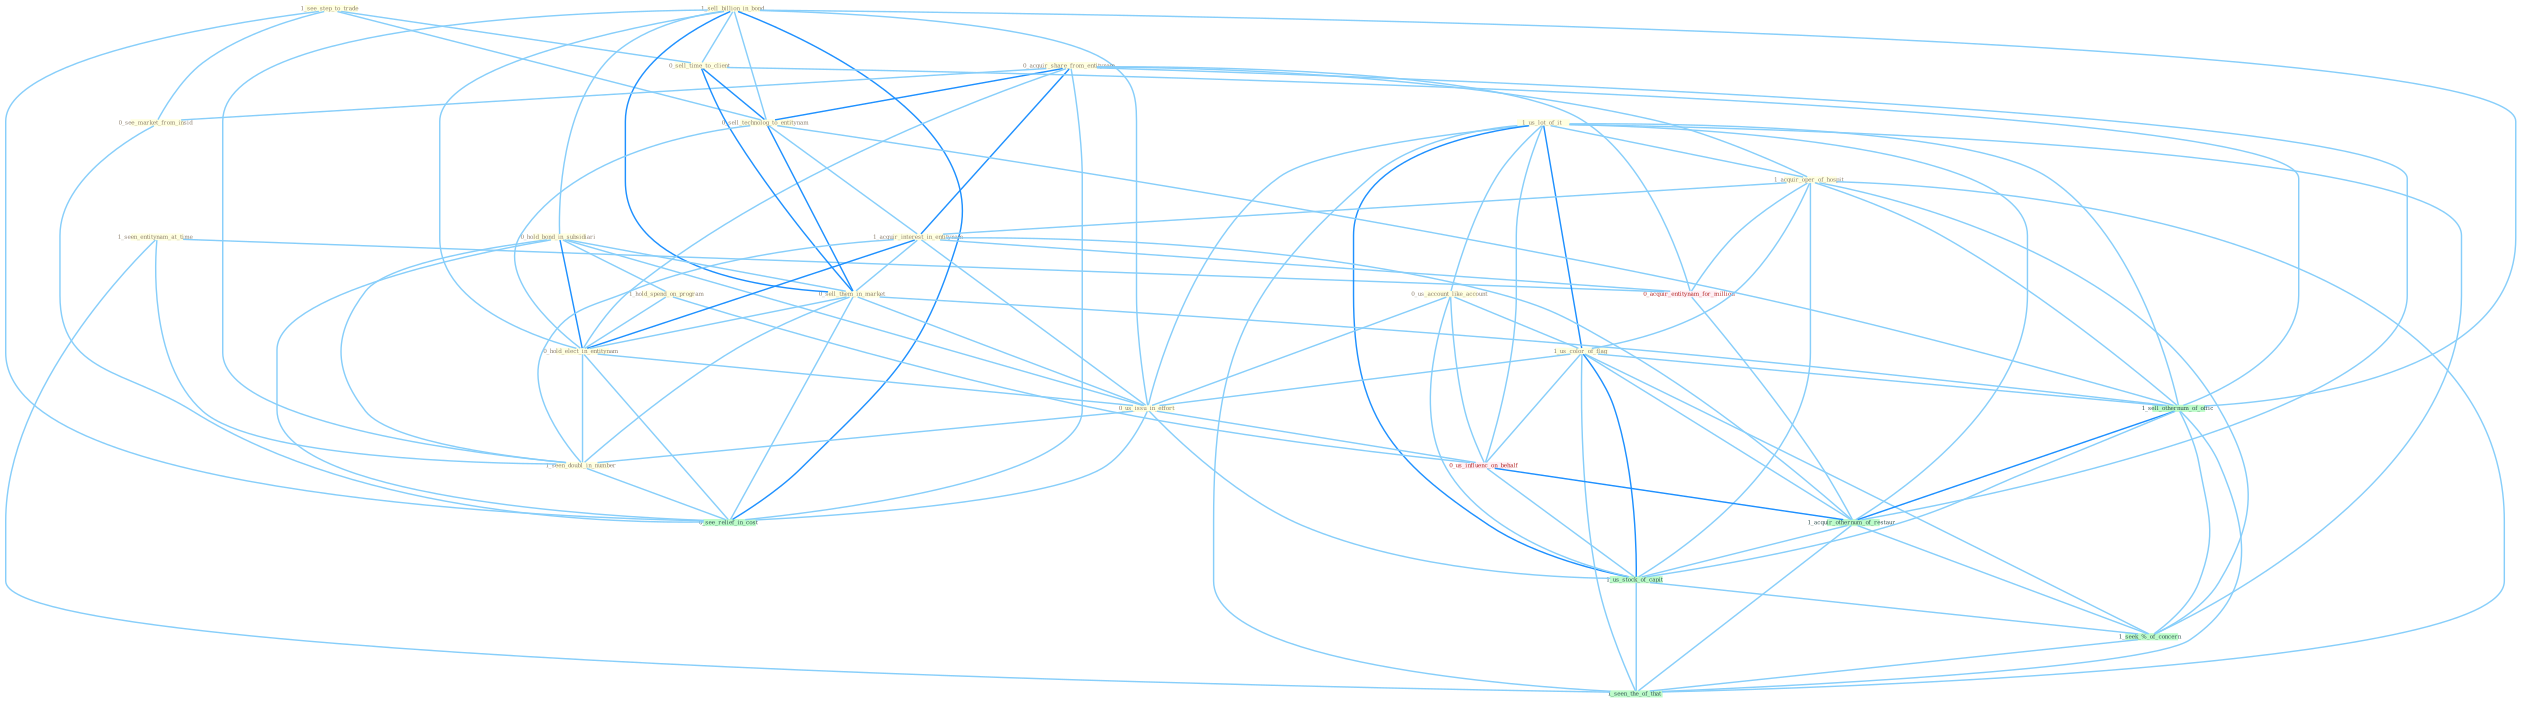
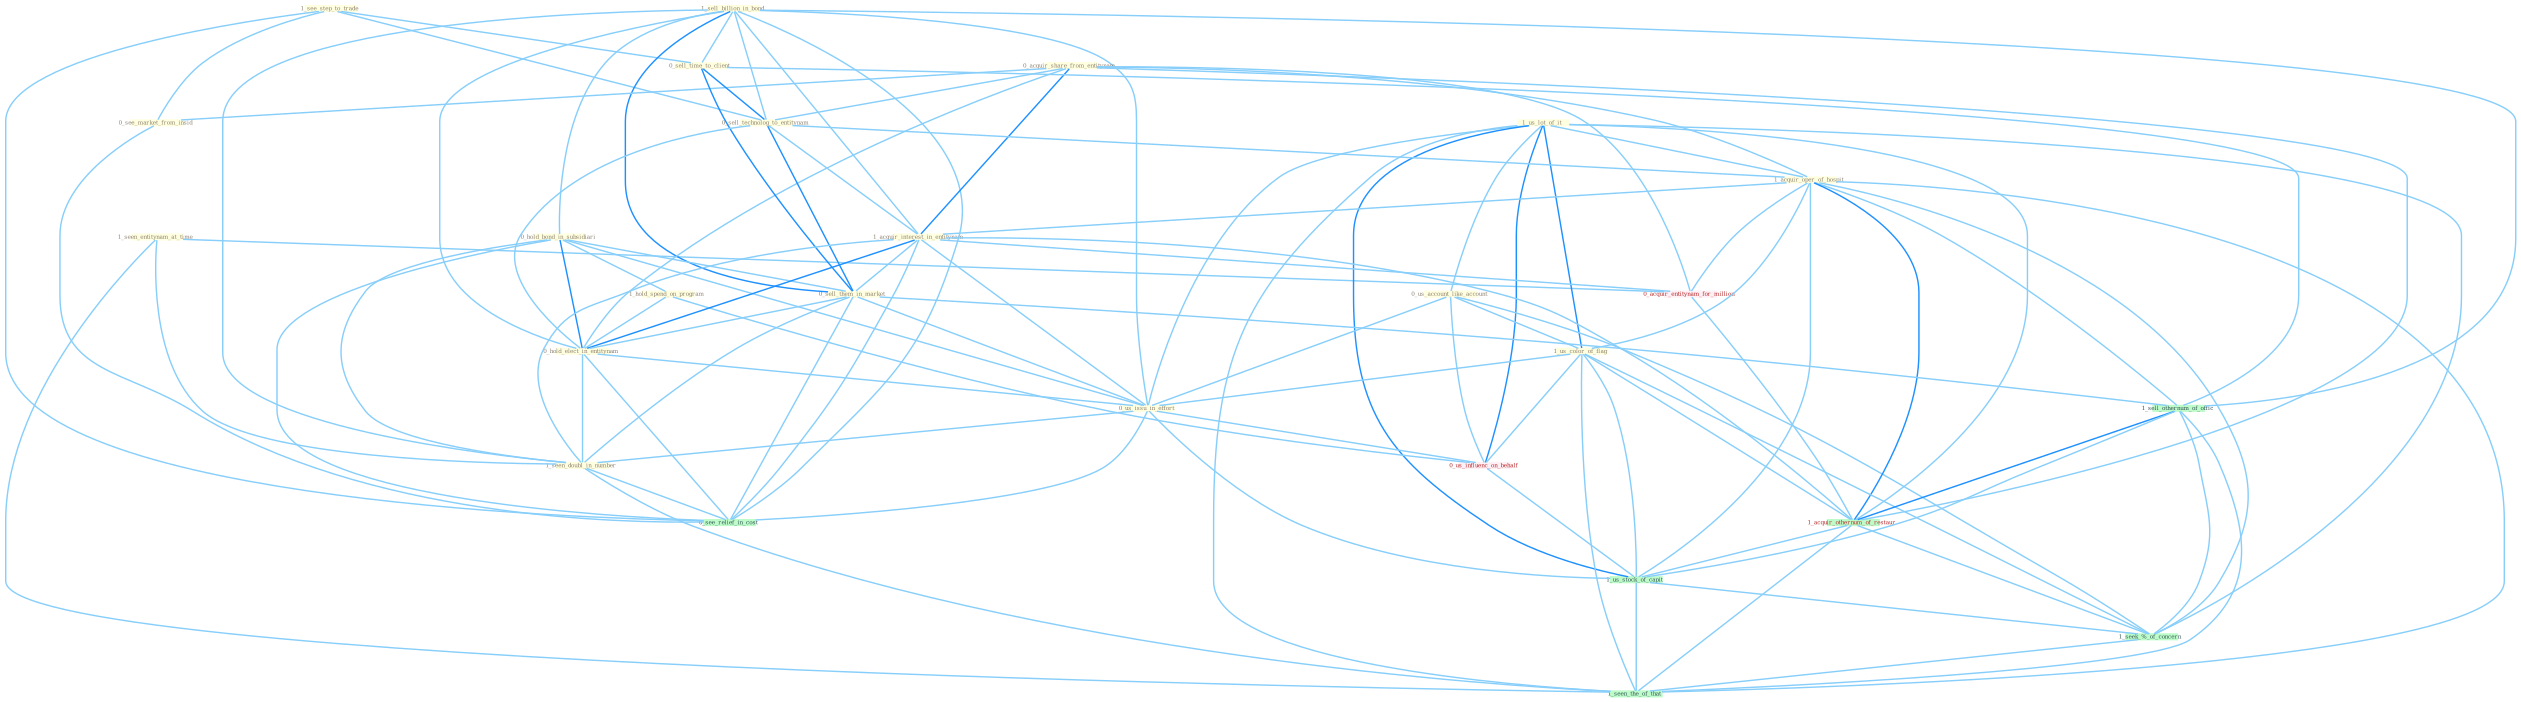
edge "0_acquir_share_from_entitynam" -- "0_sell_technolog_to_entitynam": color #1e90ff -> #87cefa
edge "1_sell_billion_in_bond" -- "1_acquir_interest_in_entitynam": added
edge "1_us_lot_of_it" -- "1_sell_othernum_of_offic": removed
edge "0_sell_technolog_to_entitynam" -- "1_sell_othernum_of_offic": now "0_sell_technolog_to_entitynam" -- "1_acquir_oper_of_hospit"
edge "1_sell_billion_in_bond" -- "0_see_relief_in_cost": color #1e90ff -> #87cefa
edge "1_us_lot_of_it" -- "0_us_influenc_on_behalf": color #87cefa -> #1e90ff
edge "1_us_color_of_flag" -- "1_sell_othernum_of_offic": removed
edge "0_acquir_share_from_entitynam" -- "0_see_relief_in_cost": now "1_acquir_interest_in_entitynam" -- "0_see_relief_in_cost"
edge "1_us_color_of_flag" -- "1_us_stock_of_capit": color #1e90ff -> #87cefa
edge "0_us_account_like_account" -- "1_us_stock_of_capit": now "0_us_account_like_account" -- "1_seek_%_of_concern"
edge "0_us_influenc_on_behalf" -- "1_acquir_othernum_of_restaur": now "1_acquir_oper_of_hospit" -- "1_acquir_othernum_of_restaur"
node "1_acquir_othernum_of_restaur": fontcolor #2f4f4f -> #b22222
edge "1_seen_doubl_in_number" -- "1_seen_the_of_that": added
